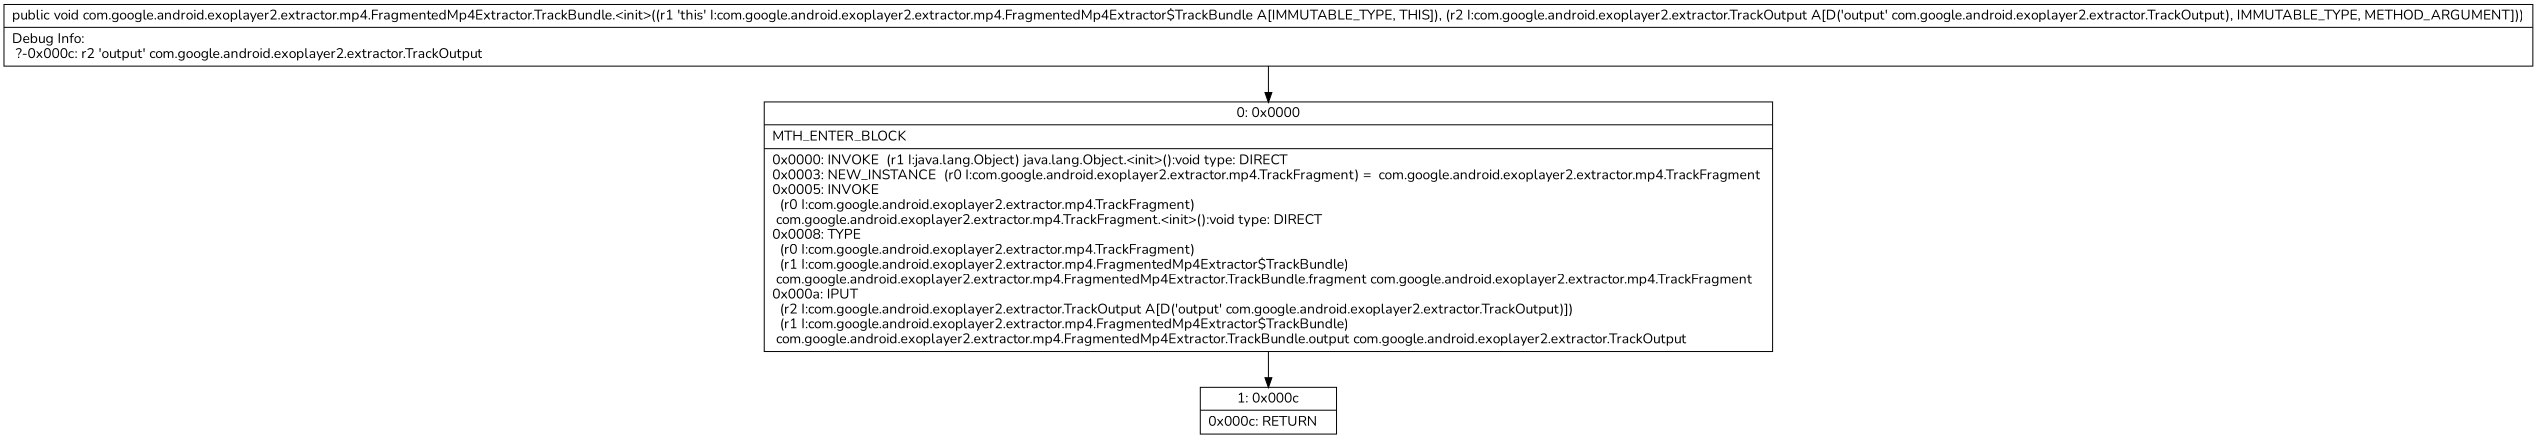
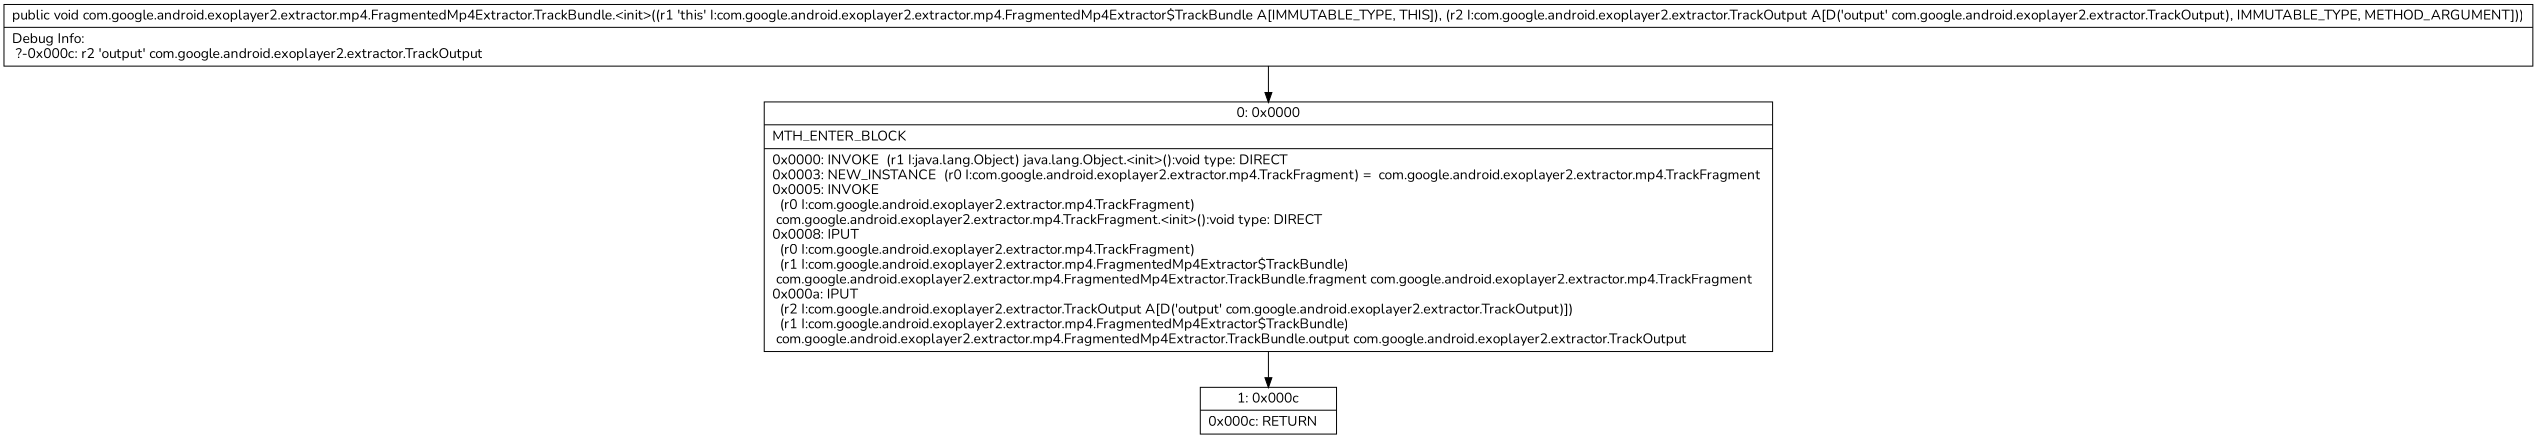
node "0: 0x0000": text "0x0008: TYPE" -> "0x0008: IPUT"
